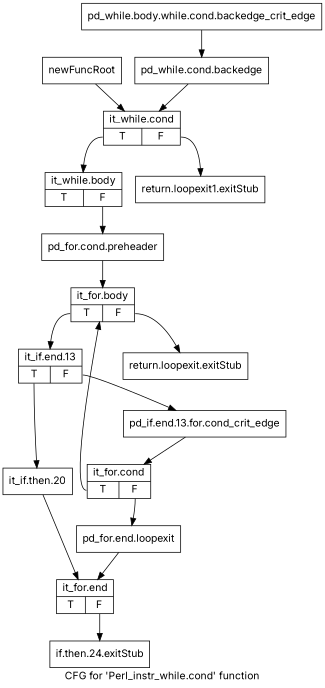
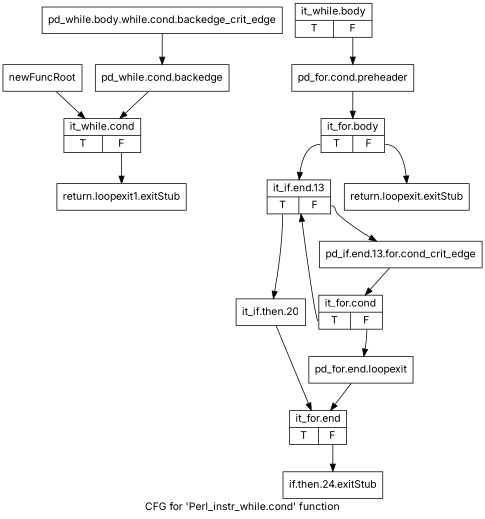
edge "it_while.cond" -> "it_while.body": removed
edge "it_for.cond" -> "it_for.body": now "it_for.cond" -> "it_if.end.13"
